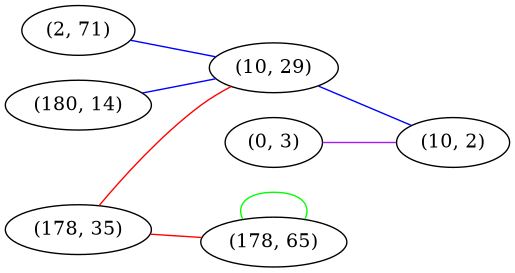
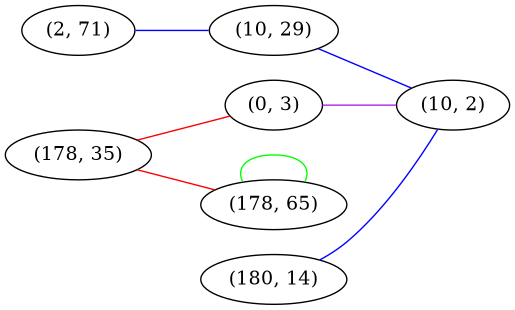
edge "(10, 29)" -- "(180, 14)": now "(10, 2)" -- "(180, 14)"
edge "(10, 29)" -- "(178, 35)": now "(0, 3)" -- "(178, 35)"
